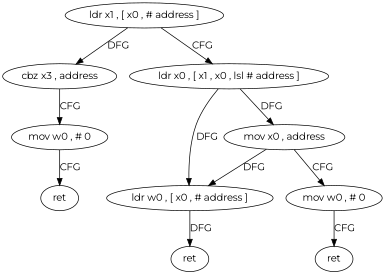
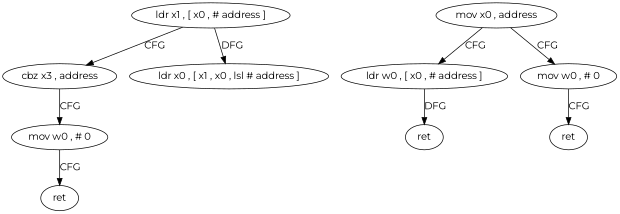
edge "ldr x1 , [ x0 , # address ]" -> "cbz x3 , address": label "DFG" -> "CFG"
edge "ldr x1 , [ x0 , # address ]" -> "ldr x0 , [ x1 , x0 , lsl # address ]": label "CFG" -> "DFG"
edge "ldr x0 , [ x1 , x0 , lsl # address ]" -> "mov x0 , address": removed, label "DFG"
edge "ldr x0 , [ x1 , x0 , lsl # address ]" -> "ldr w0 , [ x0 , # address ]": removed, label "DFG"
edge "mov x0 , address" -> "ldr w0 , [ x0 , # address ]": label "DFG" -> "CFG"
